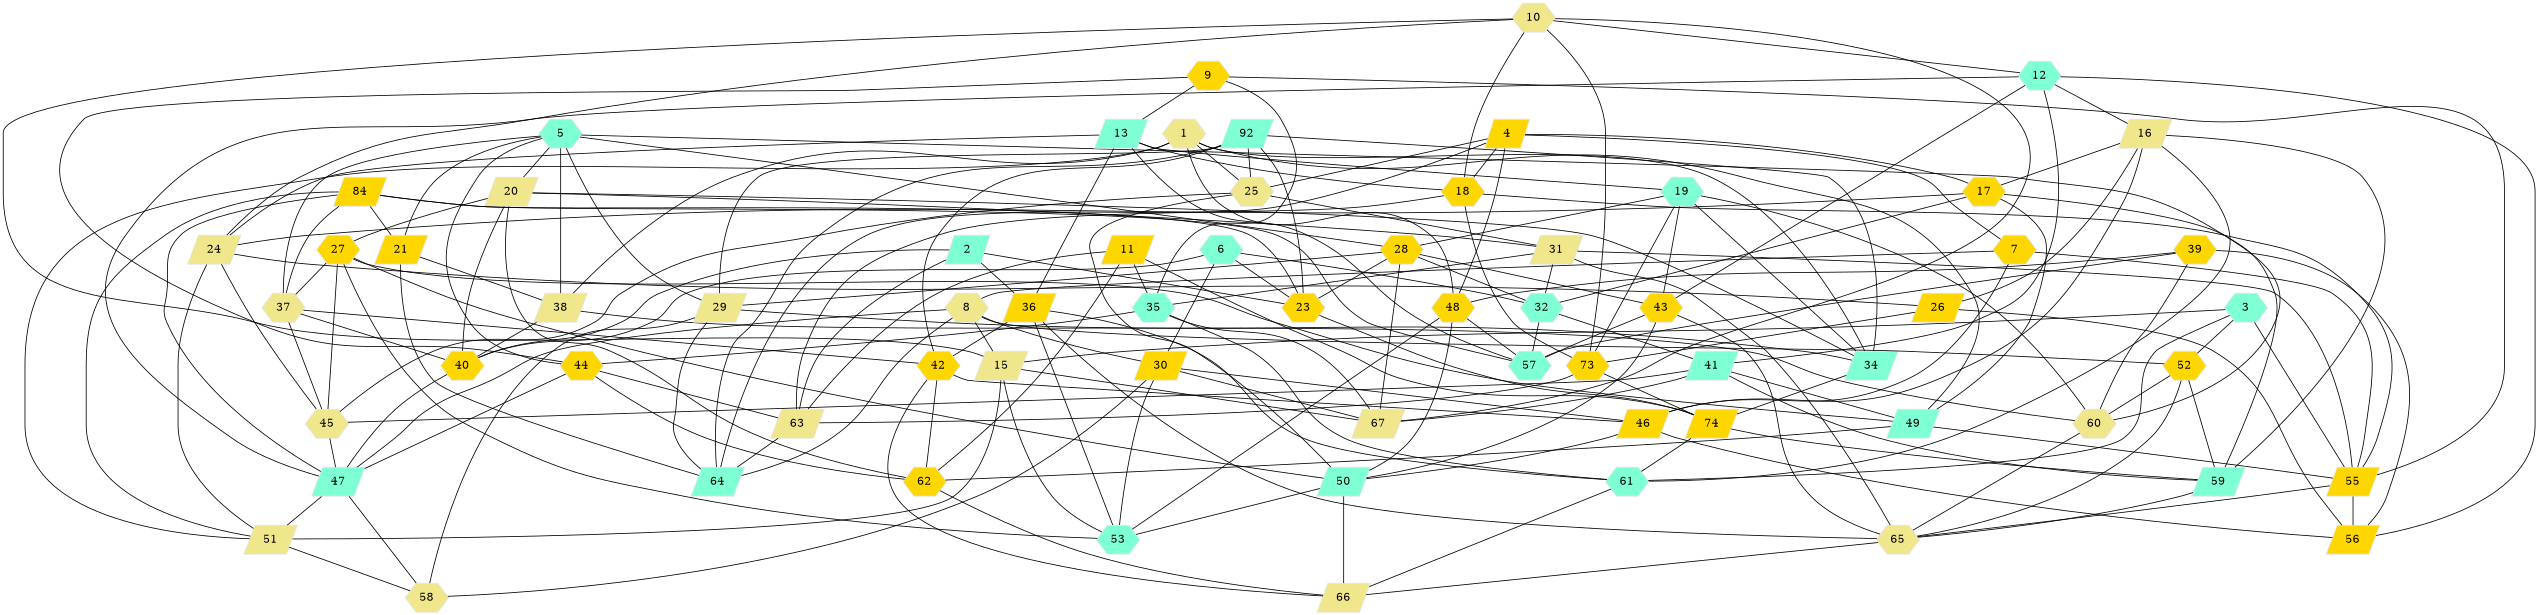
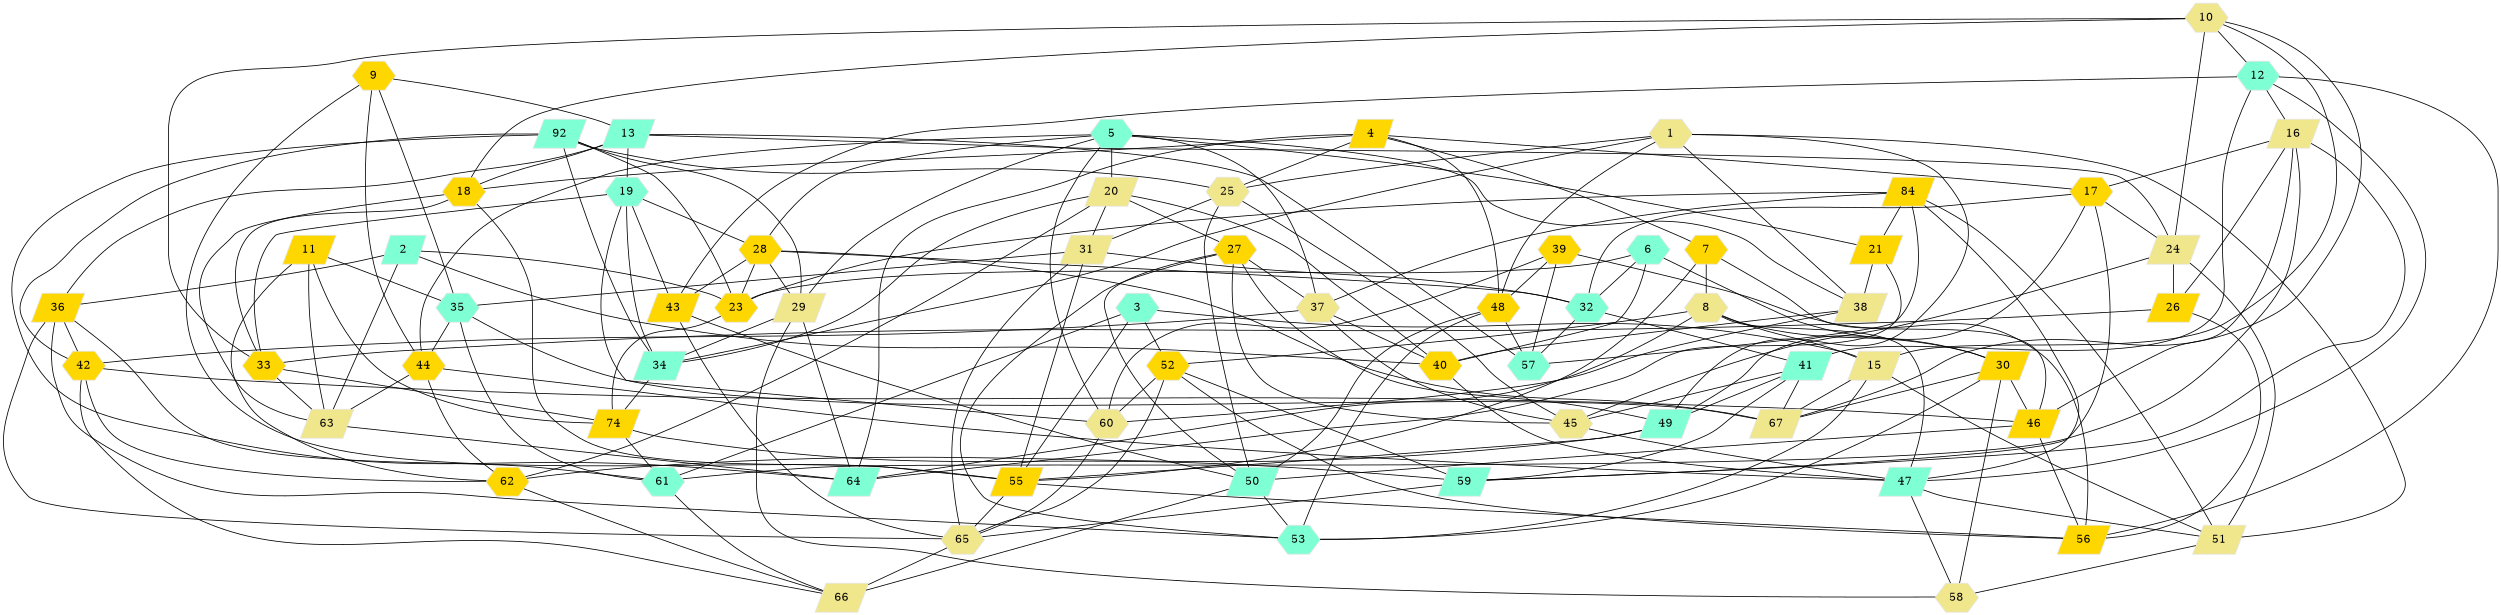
node "43": shape hexagon -> parallelogram
edge "43" -- "57": removed
node "73": label "73" -> "33"
edge "52" -- "56": added
